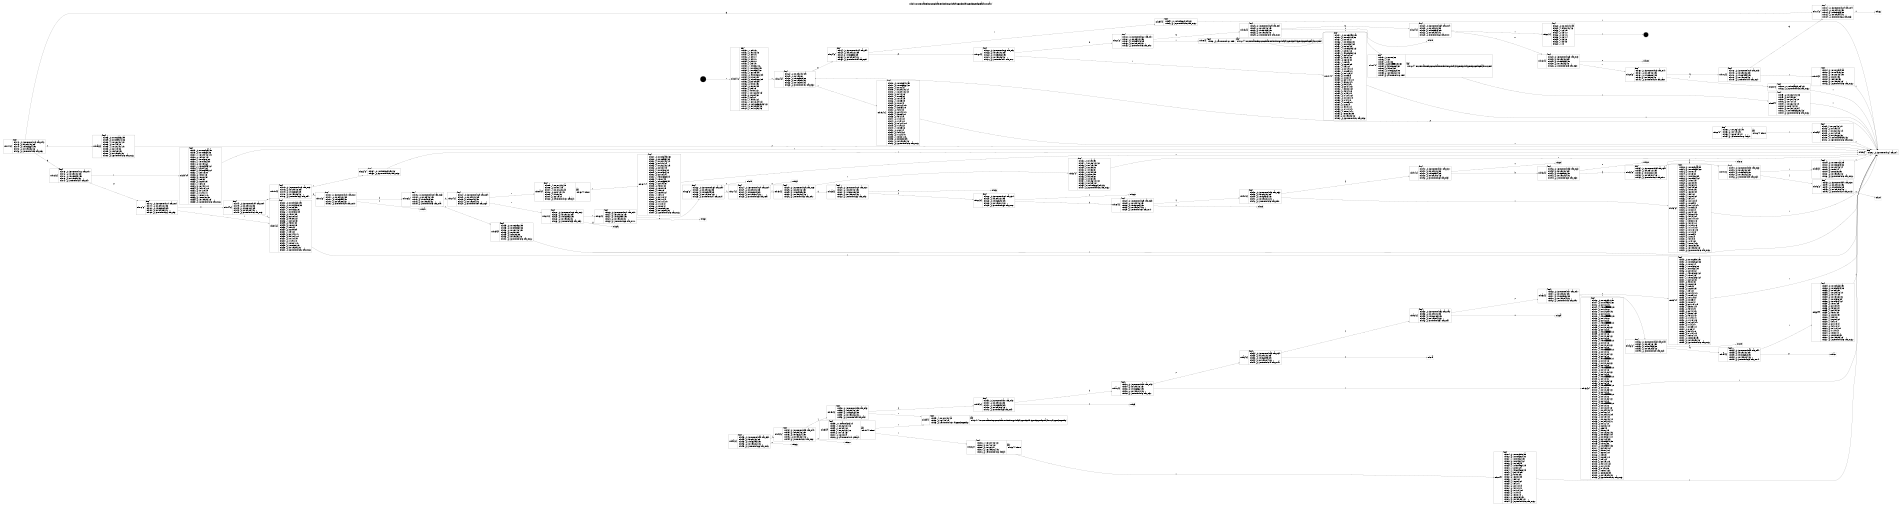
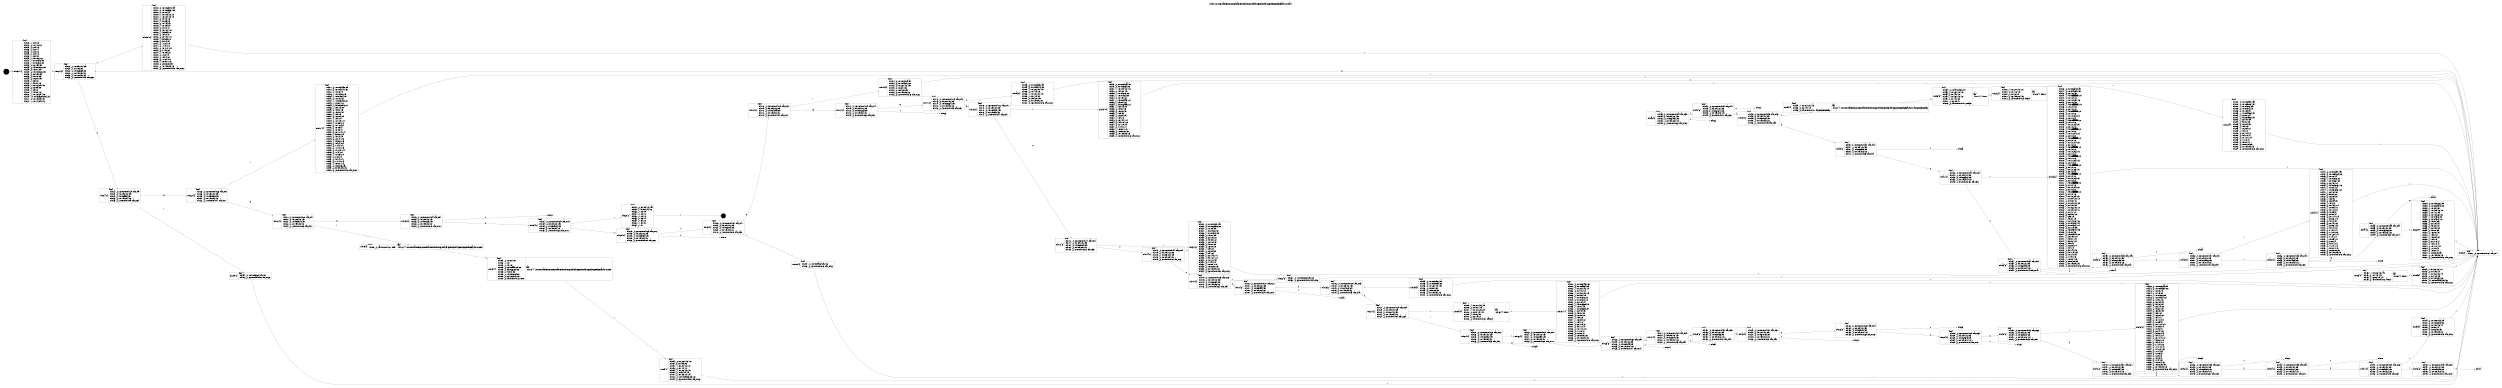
edge "0x401740 [28]" -> "0x401724 [28]": reversed
node "0x401f22 [42]": removed
node "0x4026c0": removed
edge "0x401feb [29]" -> "0x401fdf [12]": reversed
